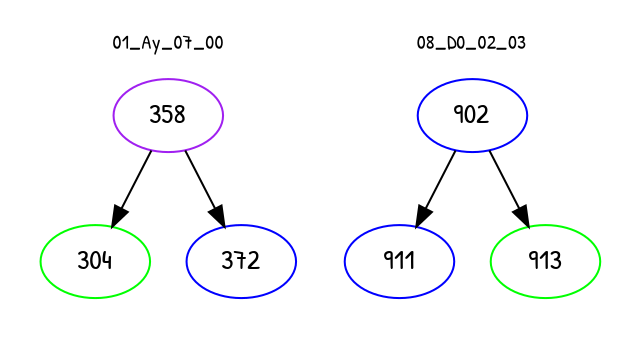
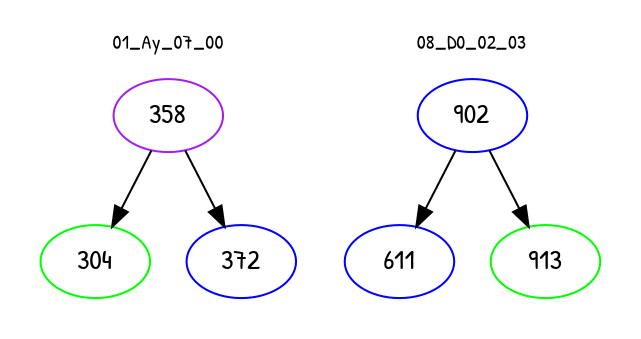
node "911": label "911" -> "611"
